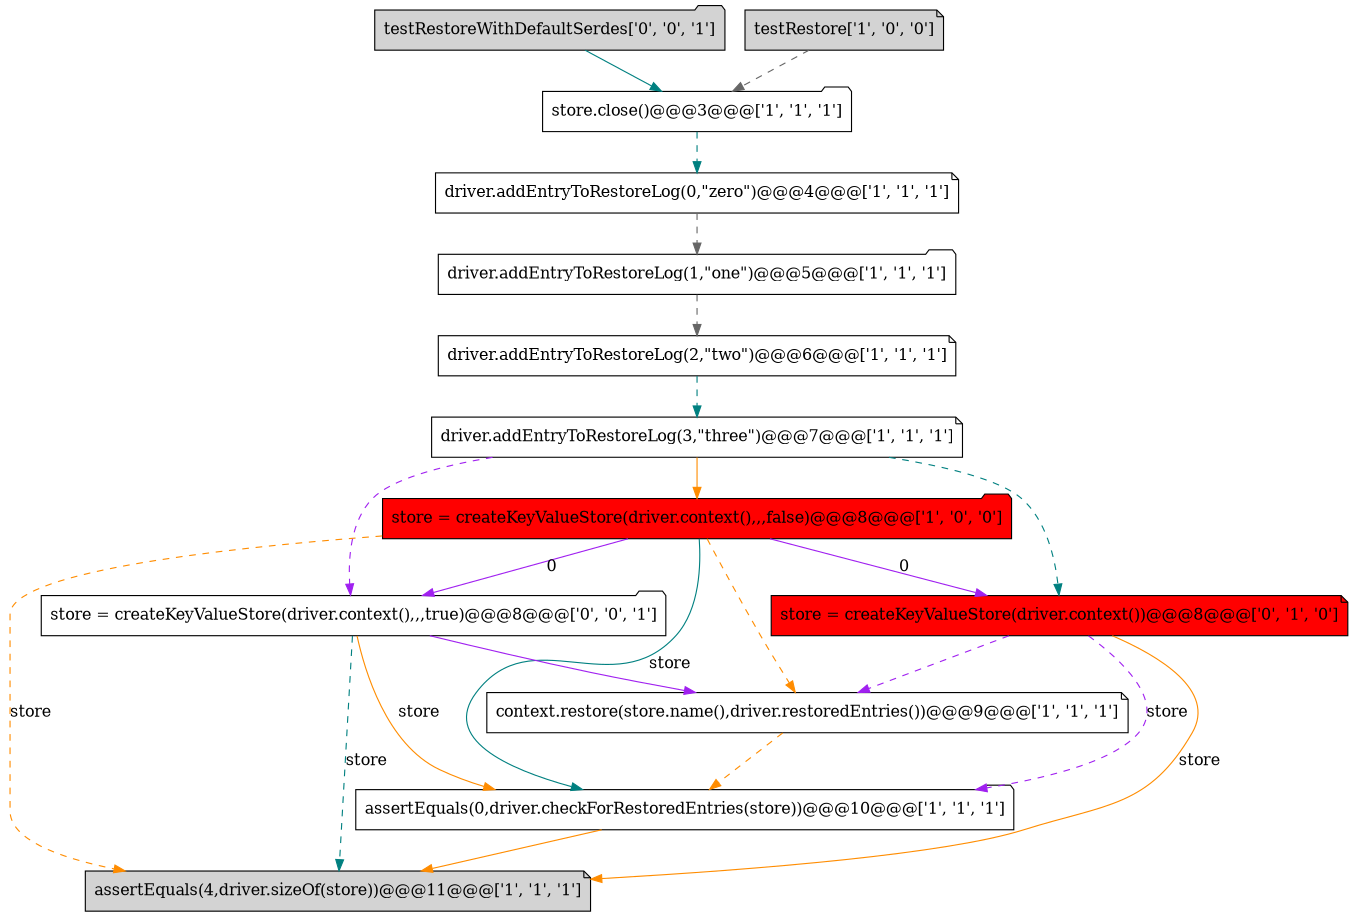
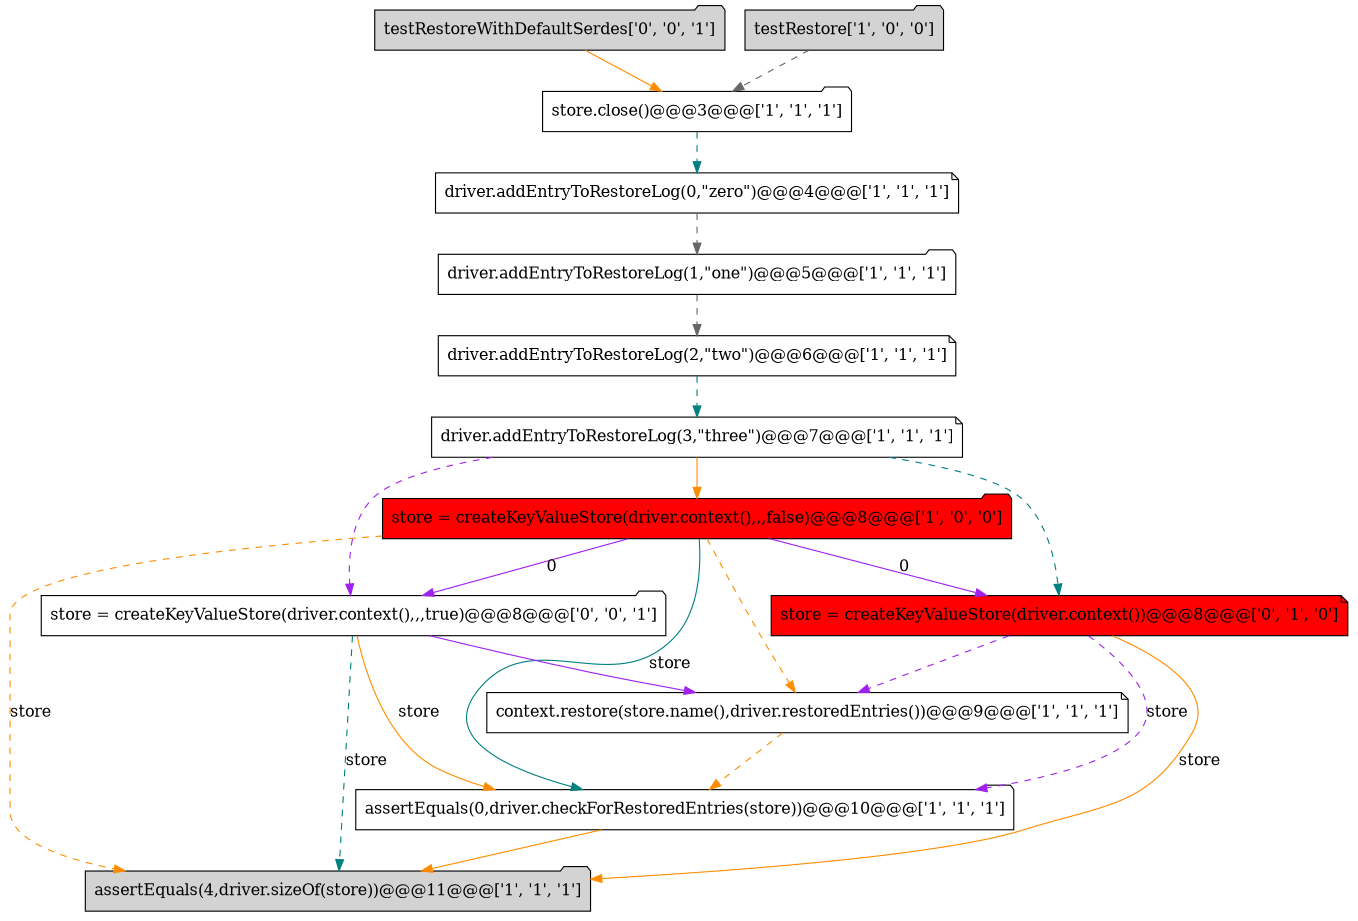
node "testRestore['1', '0', '0']": shape note -> folder
edge "testRestoreWithDefaultSerdes['0', '0', '1']" -> "store.close()@@@3@@@['1', '1', '1']": color teal -> darkorange
node "assertEquals(4,driver.sizeOf(store))@@@11@@@['1', '1', '1']": shape note -> folder
